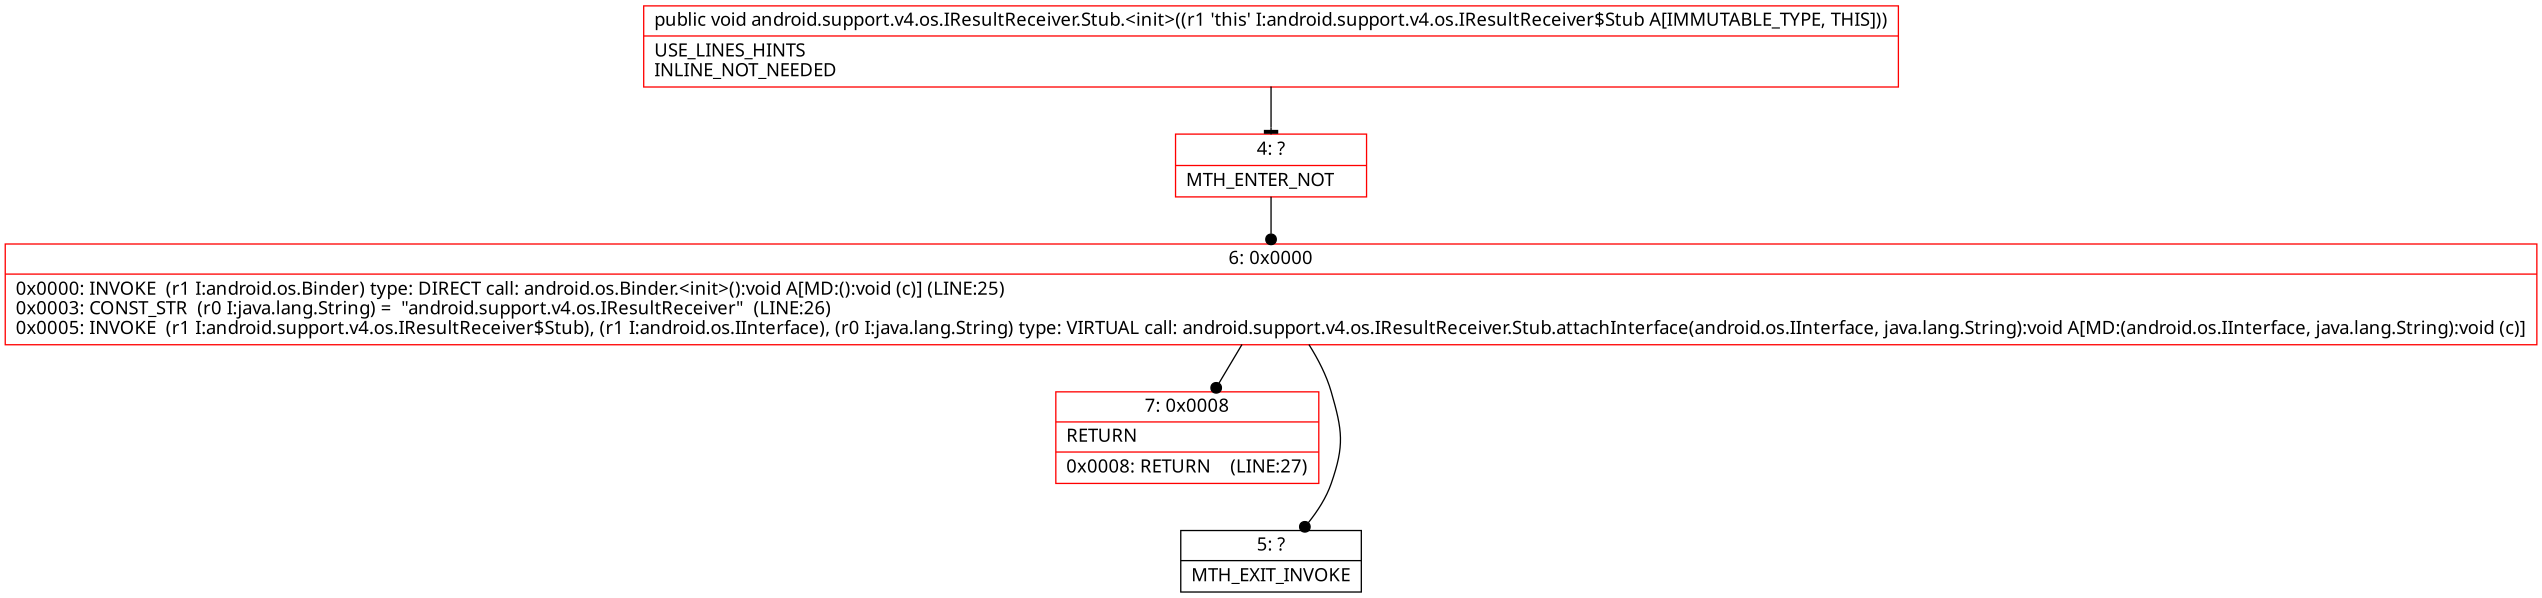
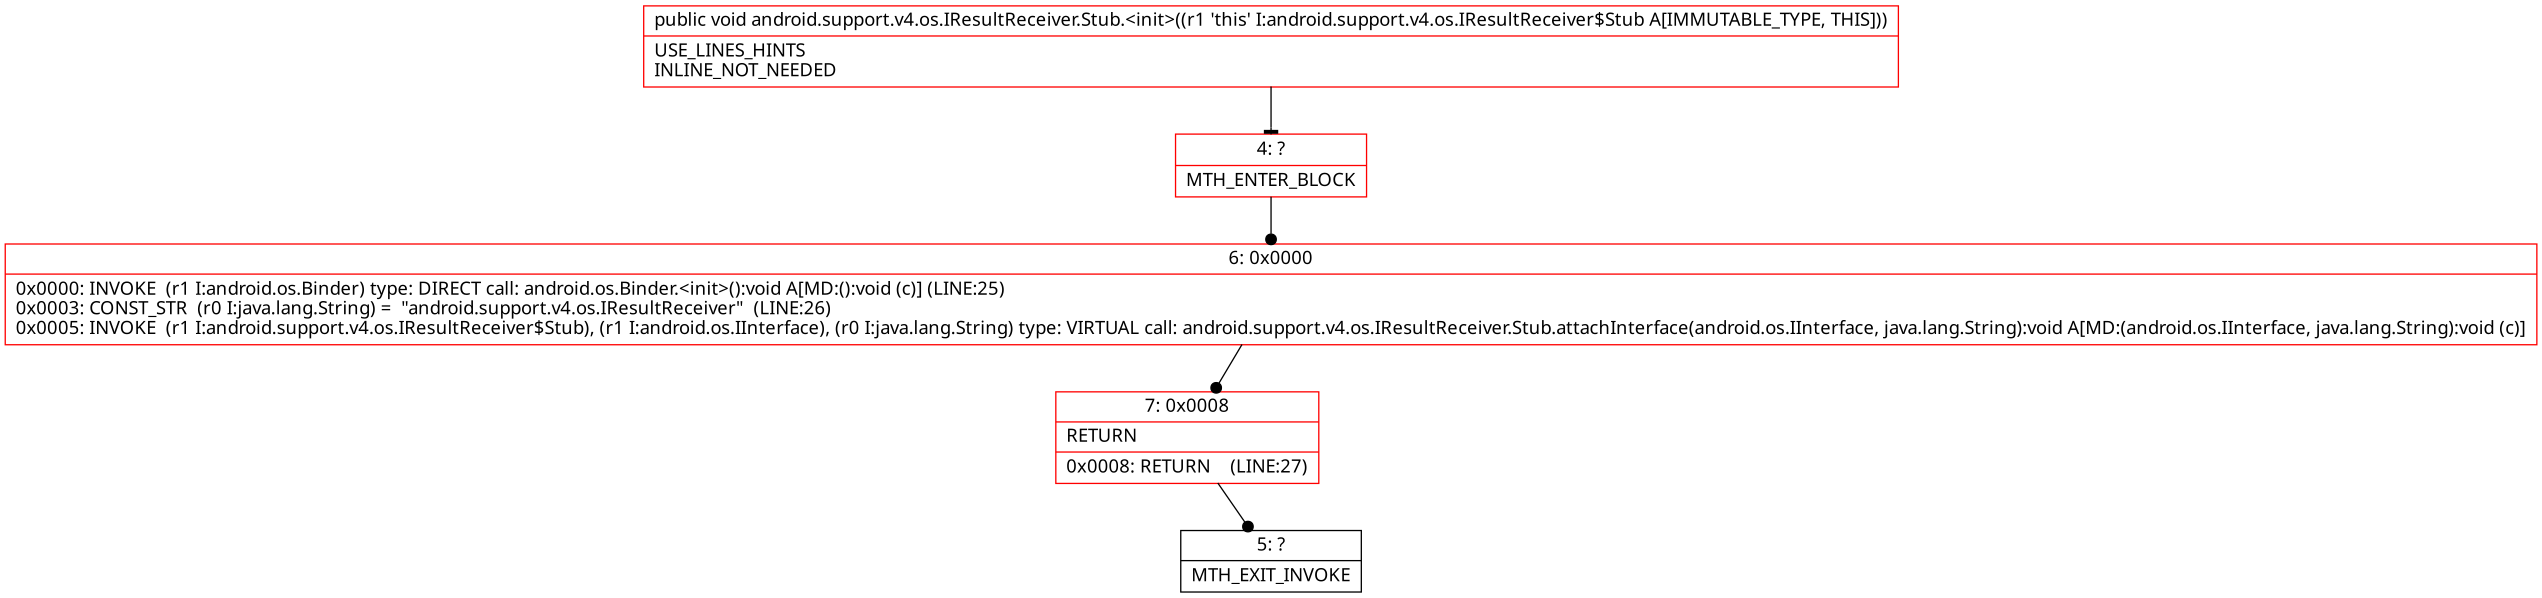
node "4: ?": text "MTH_ENTER_NOT" -> "MTH_ENTER_BLOCK"
edge "6: 0x0000" -> "5: ?": now "7: 0x0008" -> "5: ?"
